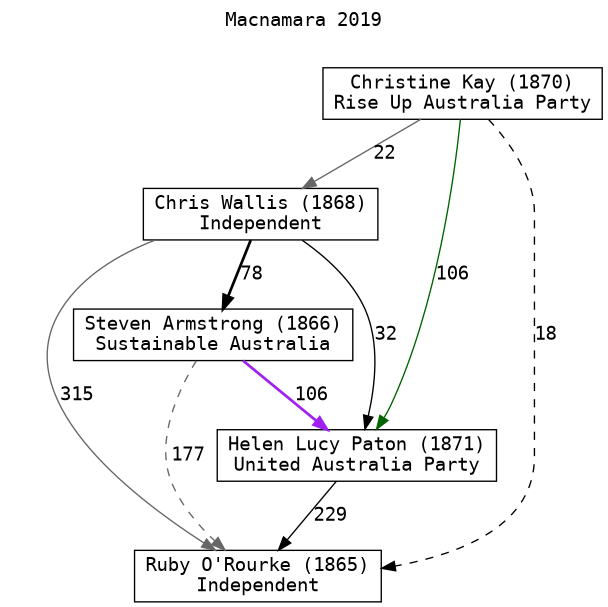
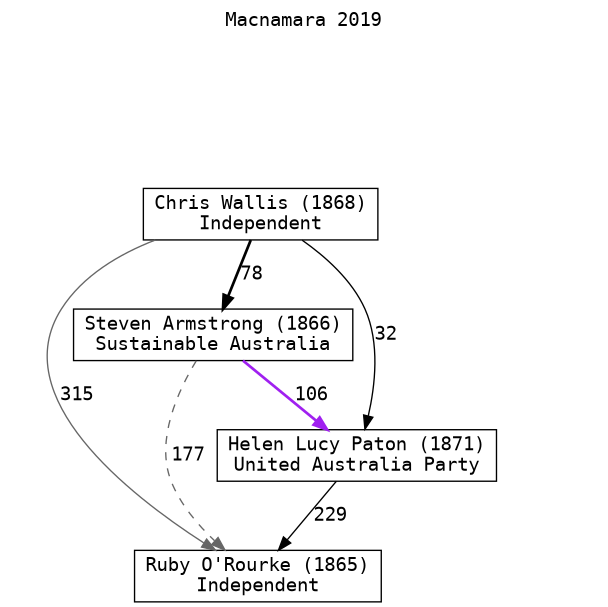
node "Christine Kay (1870) Rise Up Australia Party": removed
